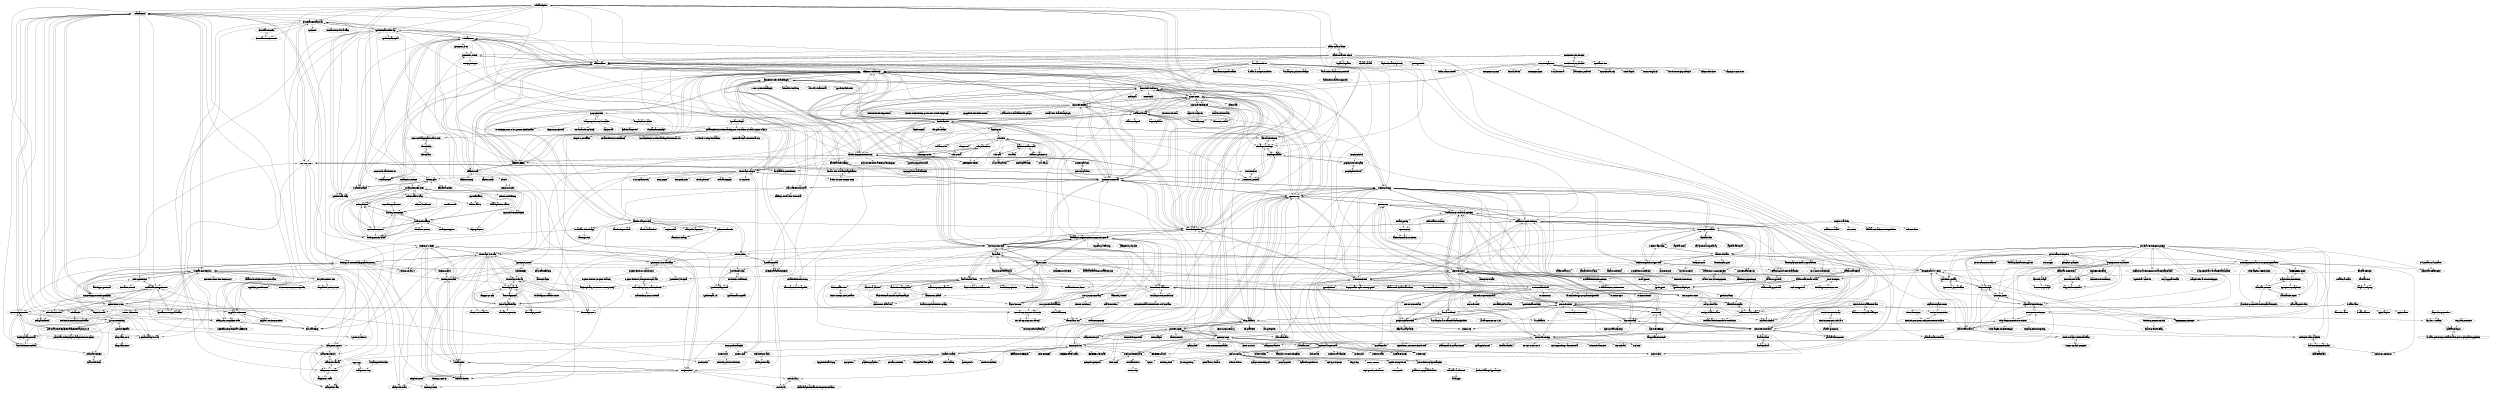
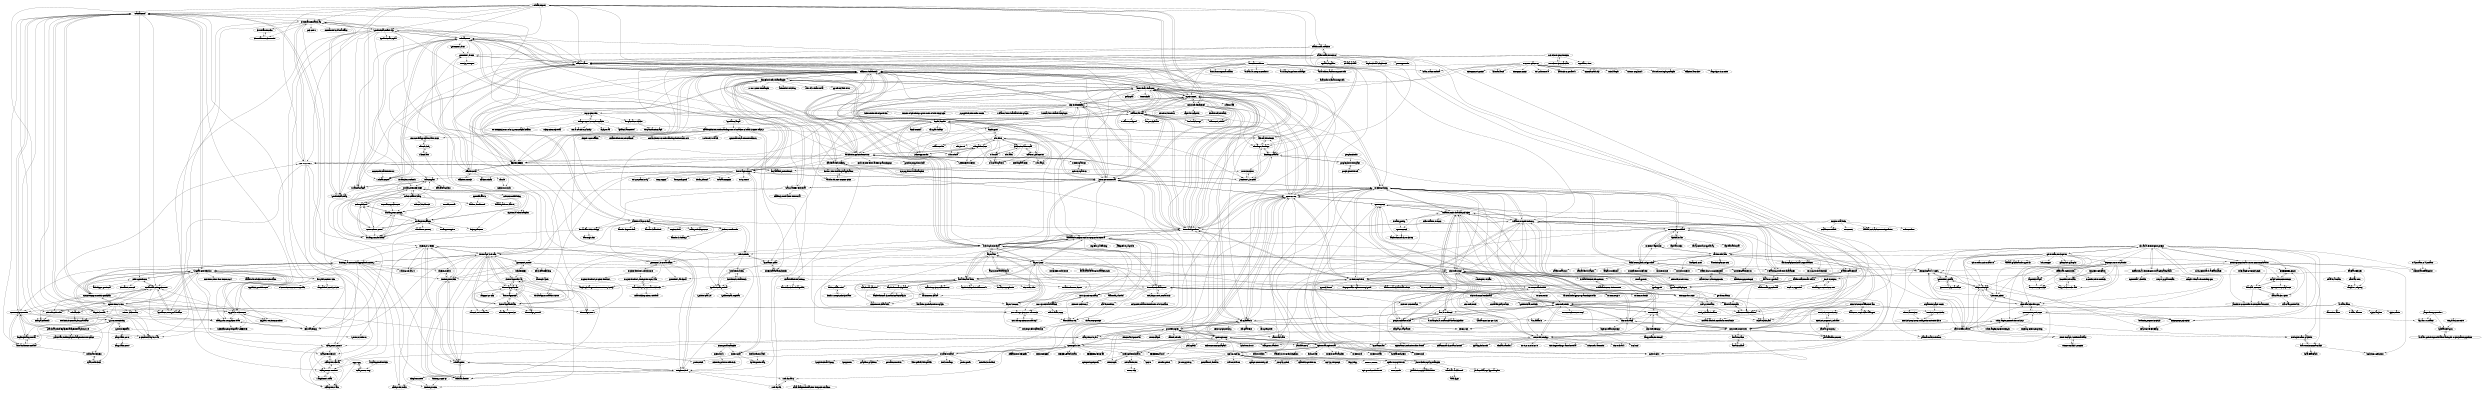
node "i10-kernel/i10-implementation": label "i10-kernel/i10-implementation" -> "i10-kernel/i10-aradi"
node "shankur/fabric": label "shankur/fabric" -> "shankur/demikernel"
node "illinois-impact/SJTU": label "illinois-impact/SJTU" -> "illinois-impact/EMOGI"
node "zjjzby/GNN-hardware-acceleration-paper": label "zjjzby/GNN-hardware-acceleration-paper" -> "zjjzby/GNN-hardware-fast-paper"
